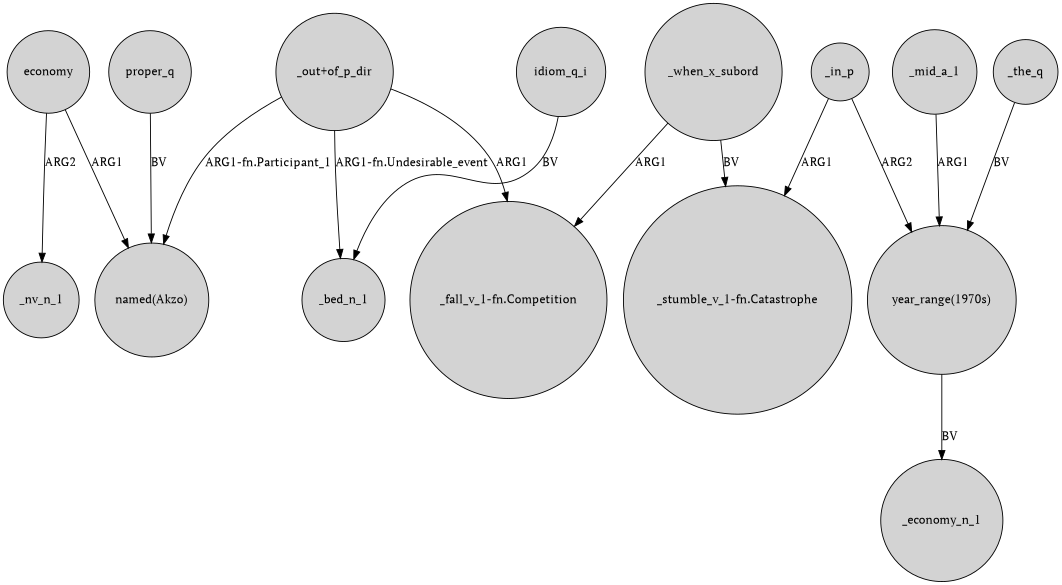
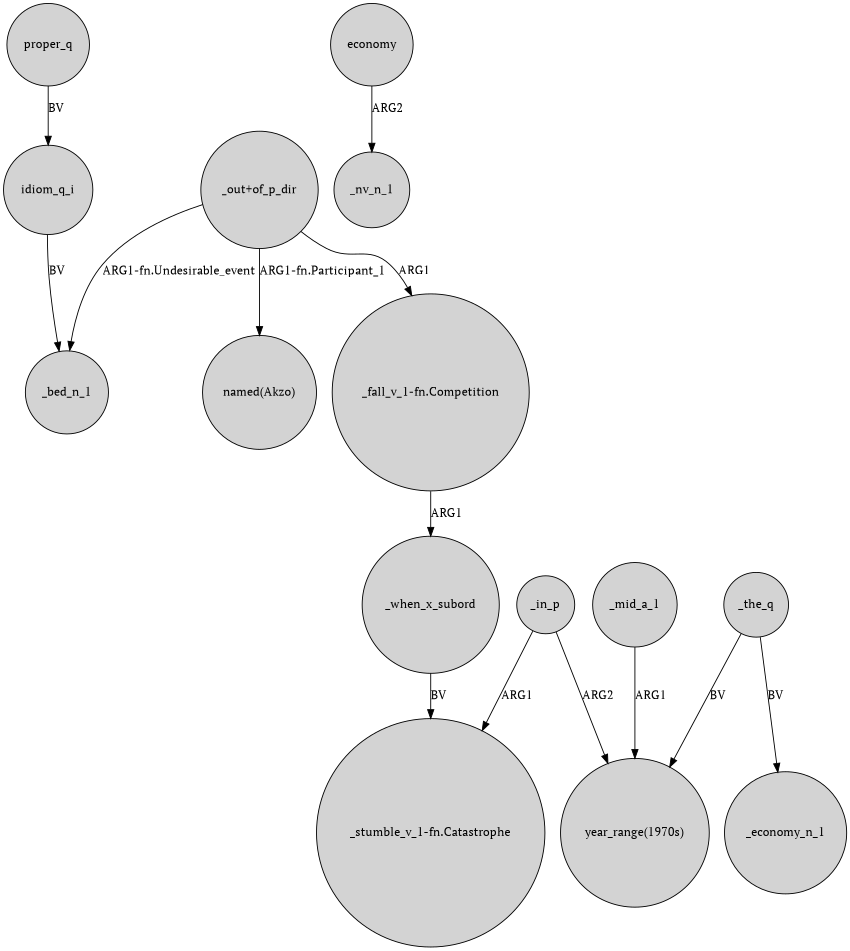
edge "_when_x_subord" -> "_fall_v_1-fn.Competition": reversed
edge "proper_q" -> "named(Akzo)": now "proper_q" -> "idiom_q_i"
edge "economy" -> "named(Akzo)": removed, label "ARG1"
edge "year_range(1970s)" -> "_economy_n_1": now "_the_q" -> "_economy_n_1"
